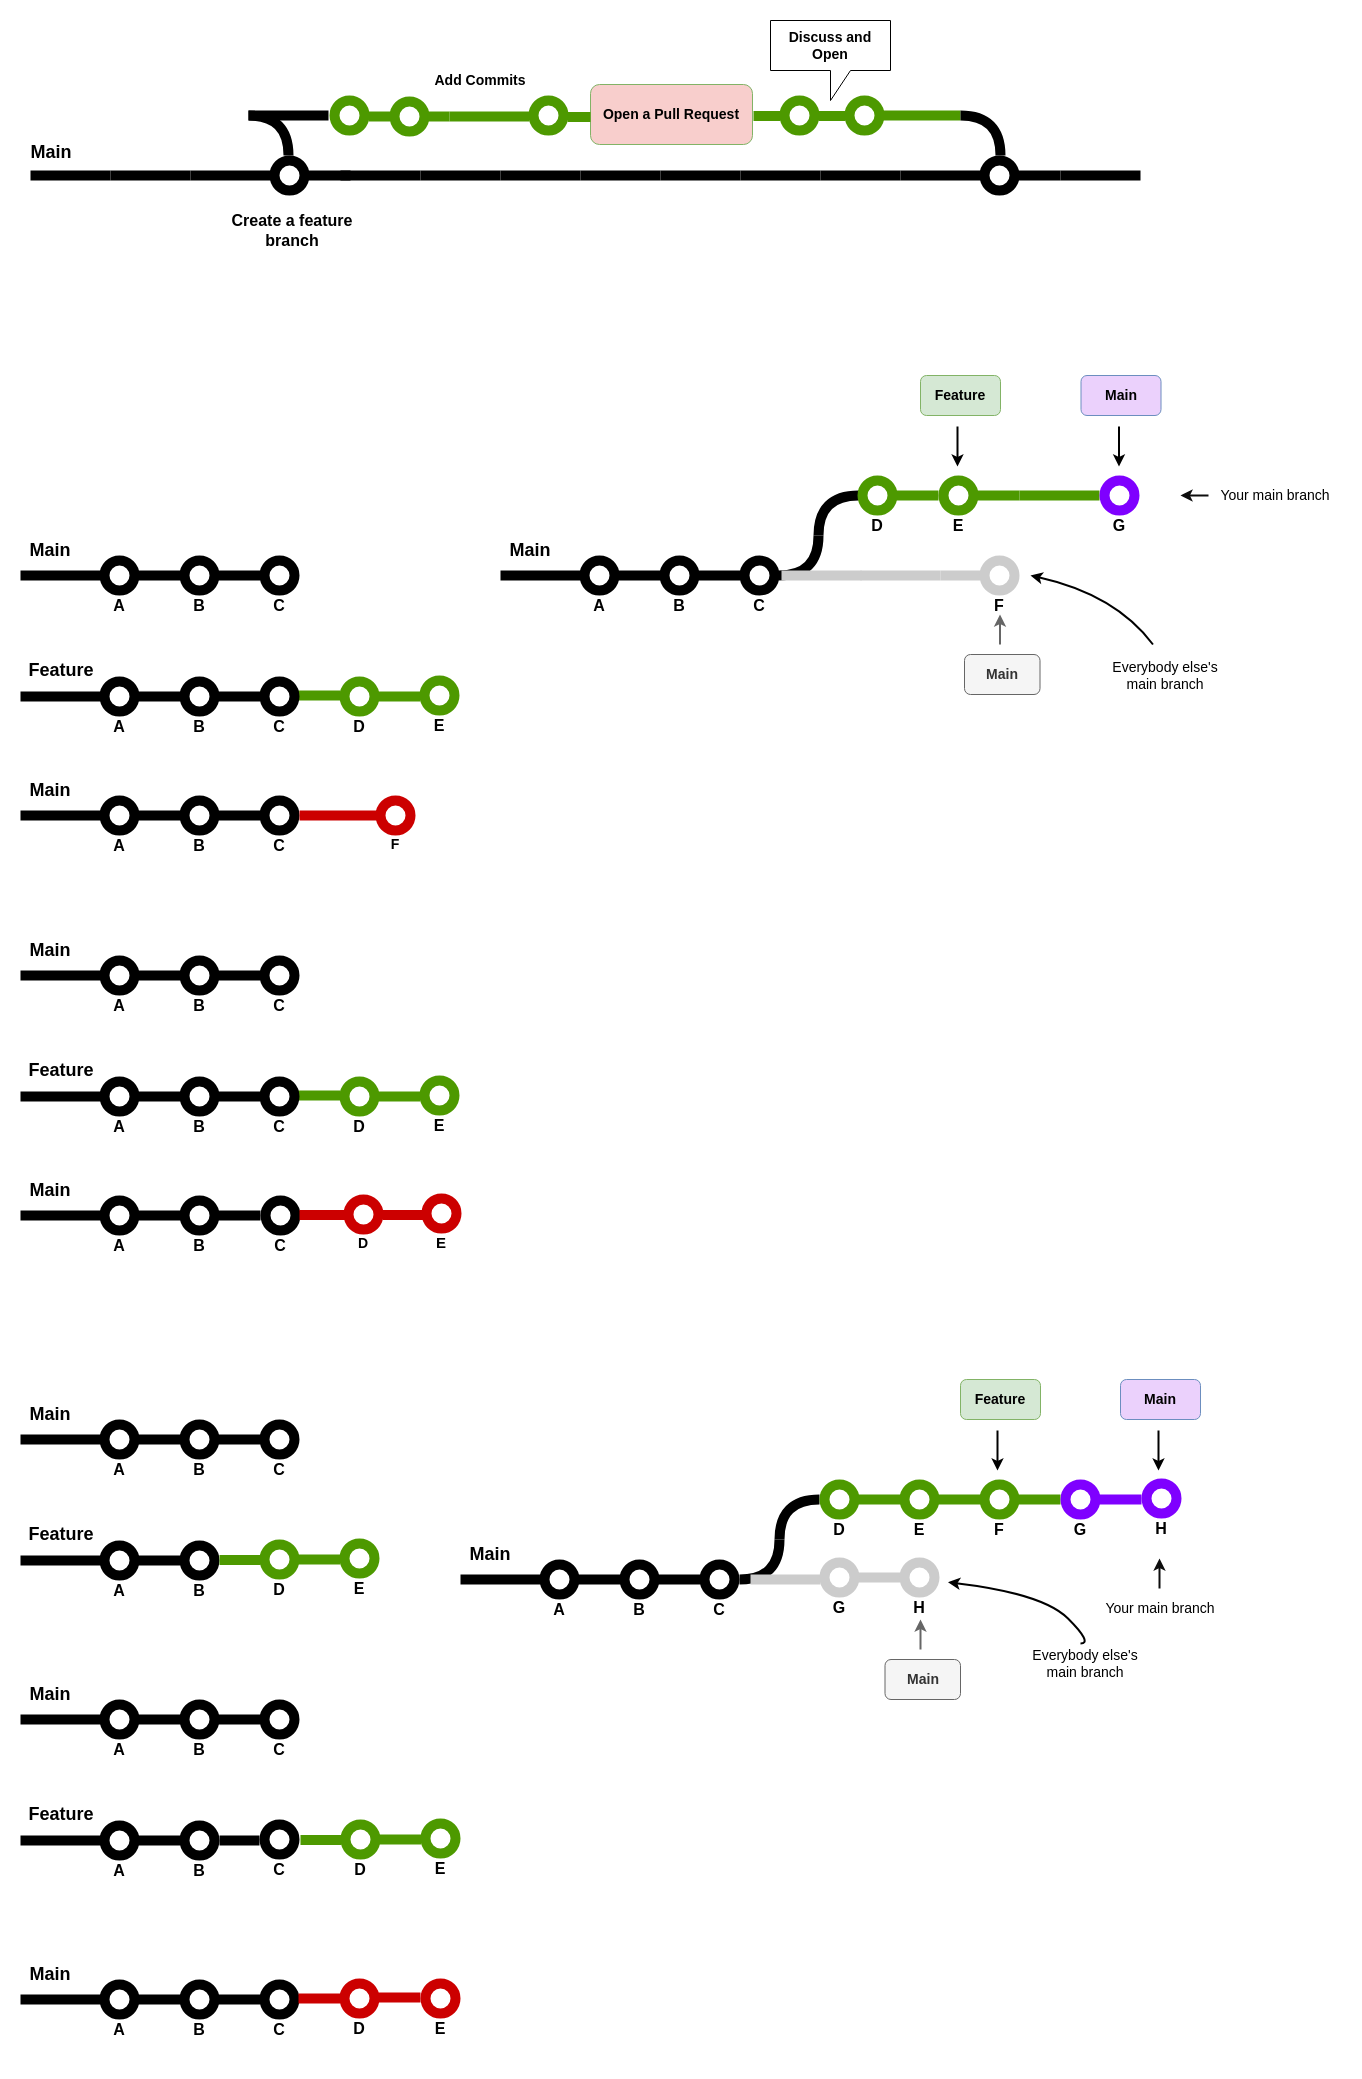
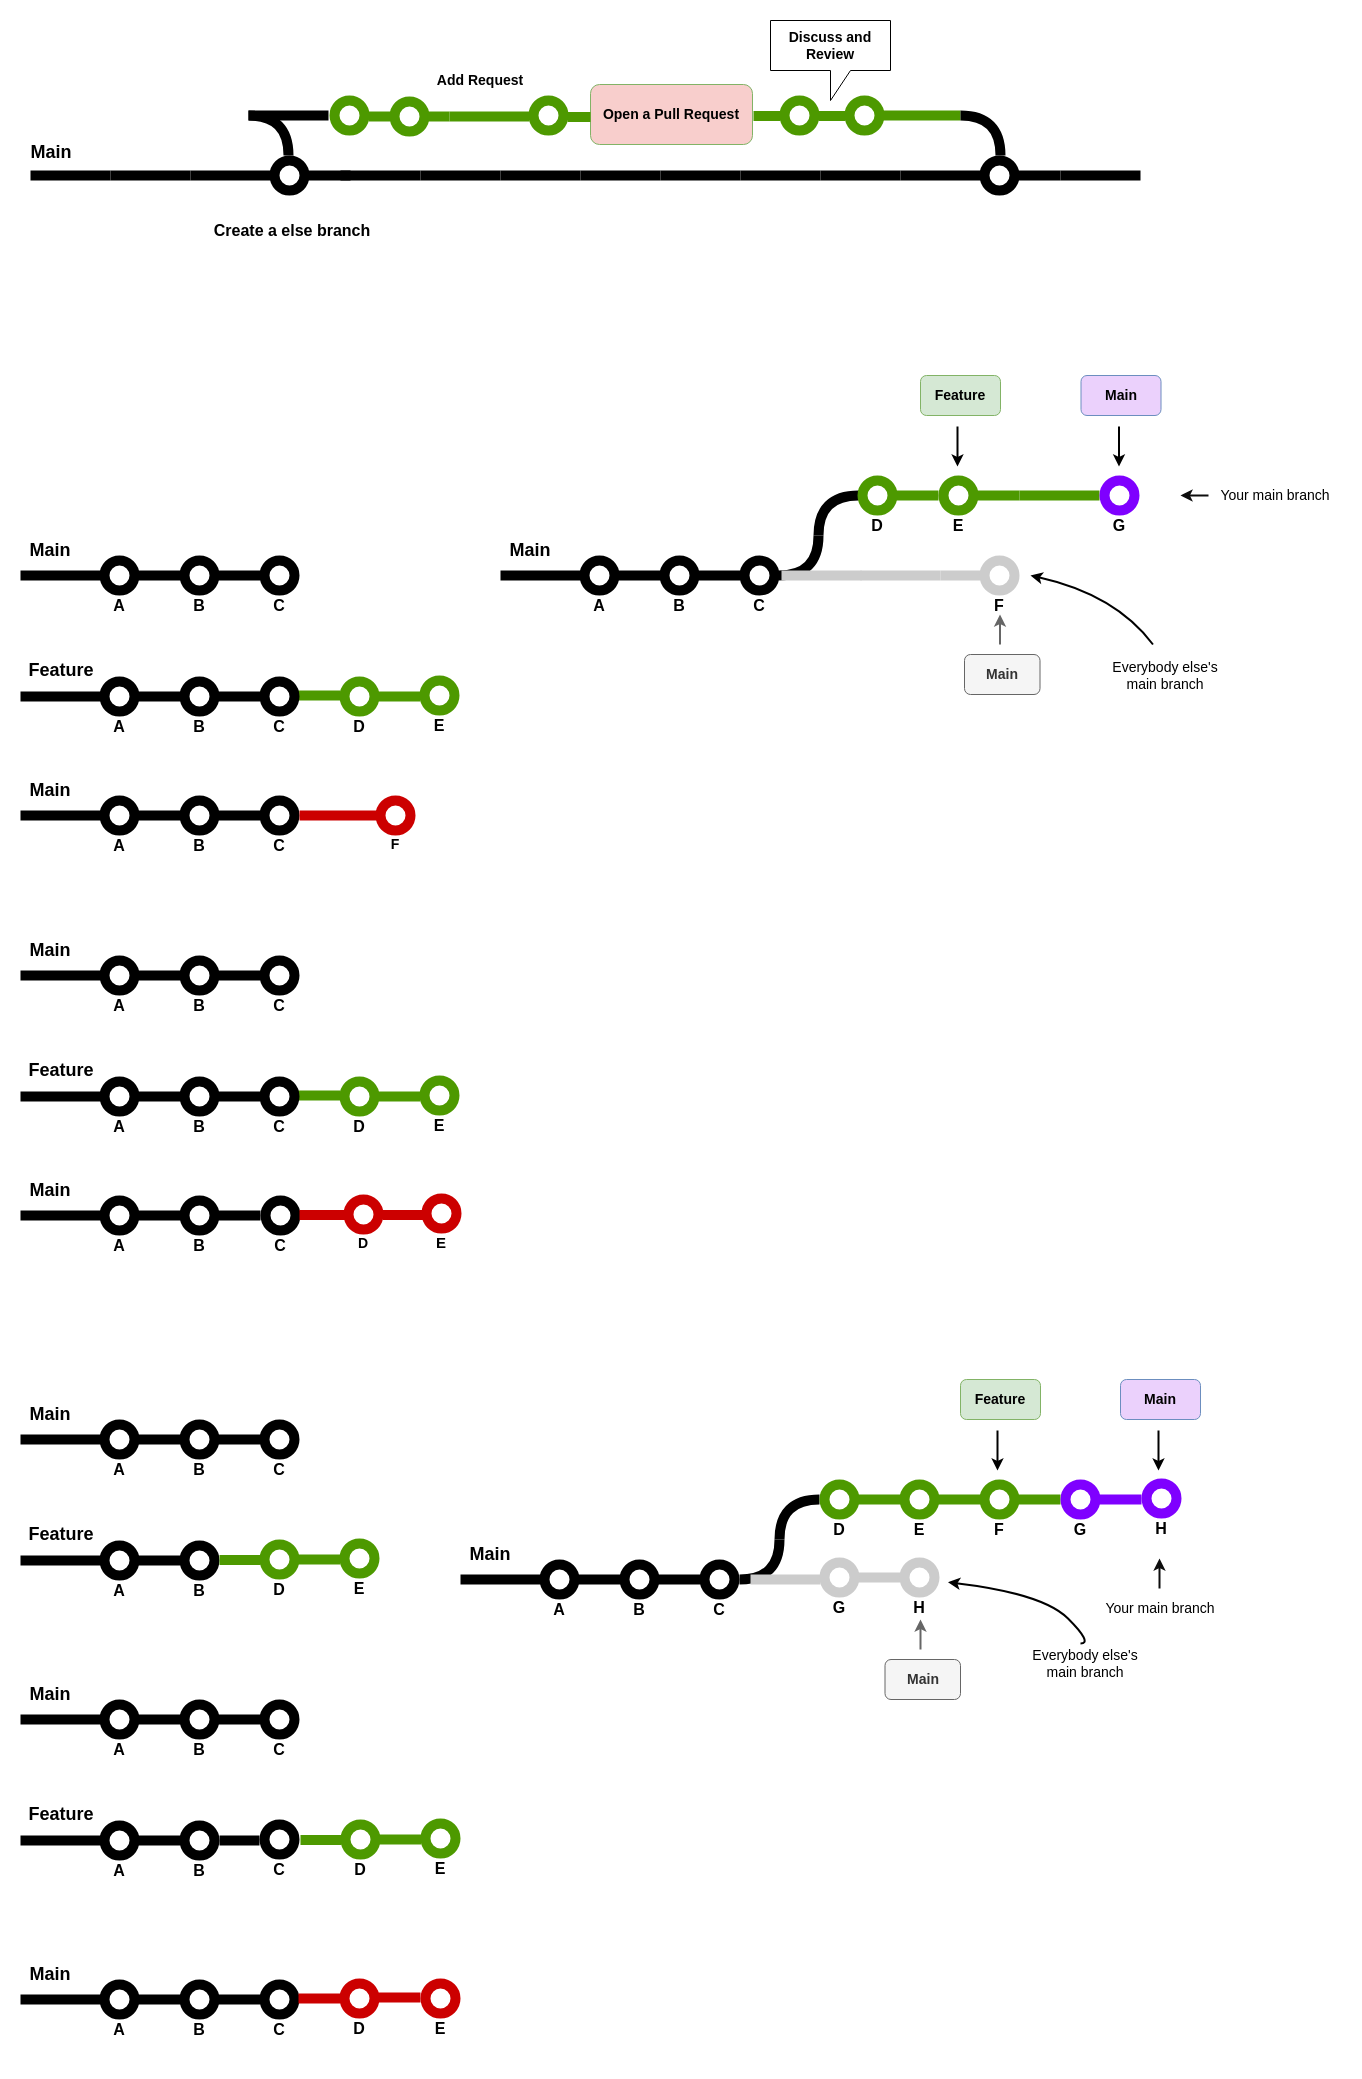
node "Discuss and Open": label "Discuss and Open" -> "Discuss and Review"
node "Add Commits": label "Add Commits" -> "Add Request"
node "Create a feature branch": label "Create a feature branch" -> "Create a else branch"
